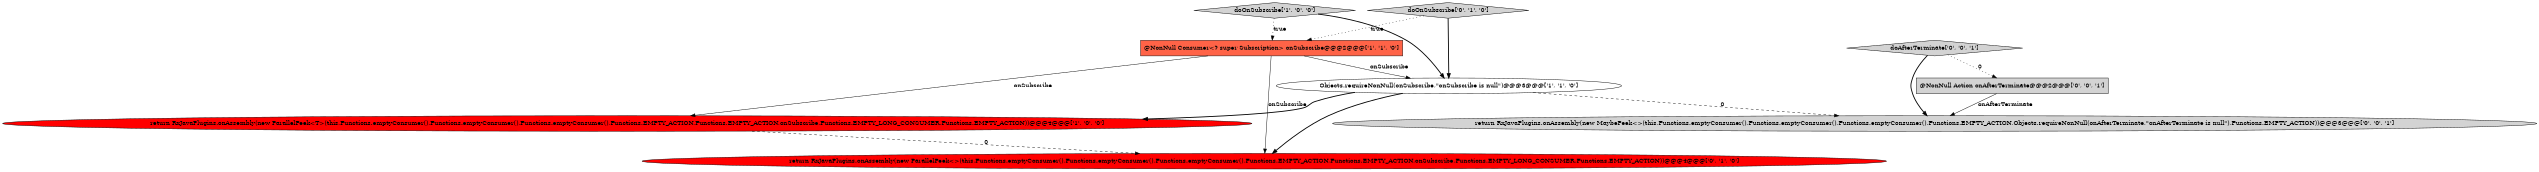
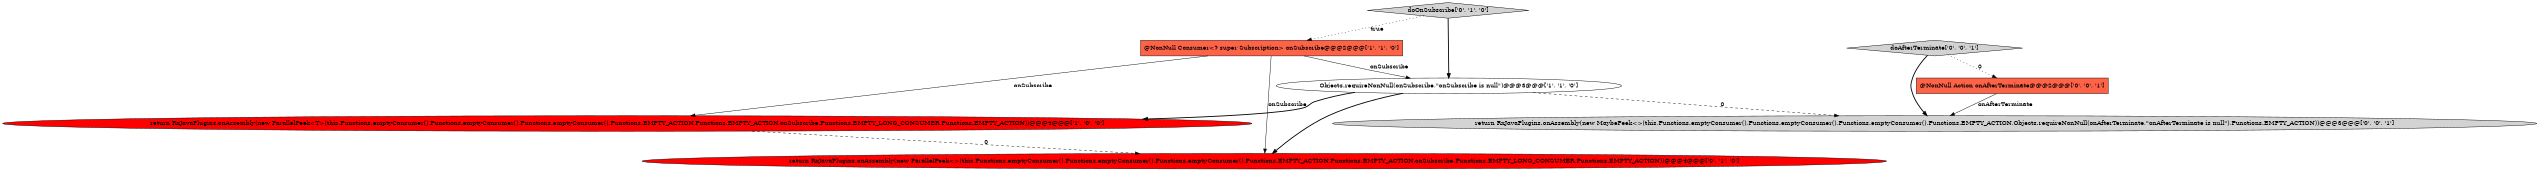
node "doOnSubscribe['1', '0', '0']": removed
node "@NonNull Action onAfterTerminate@@@2@@@['0', '0', '1']": fillcolor lightgray -> tomato
